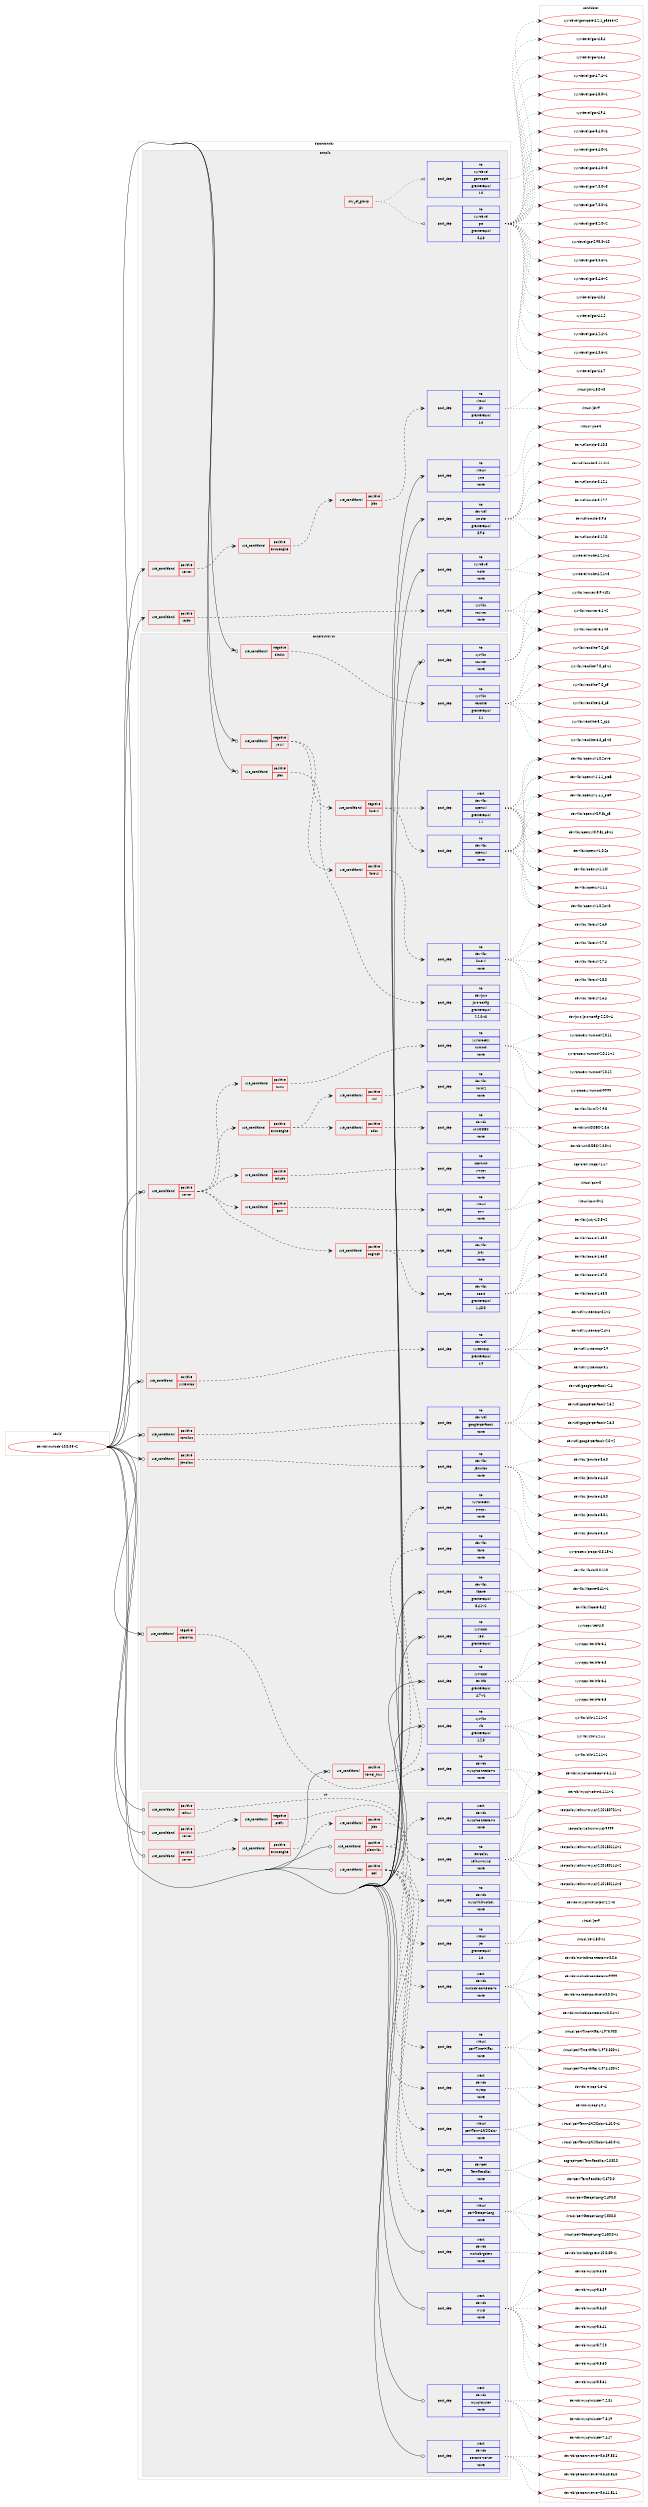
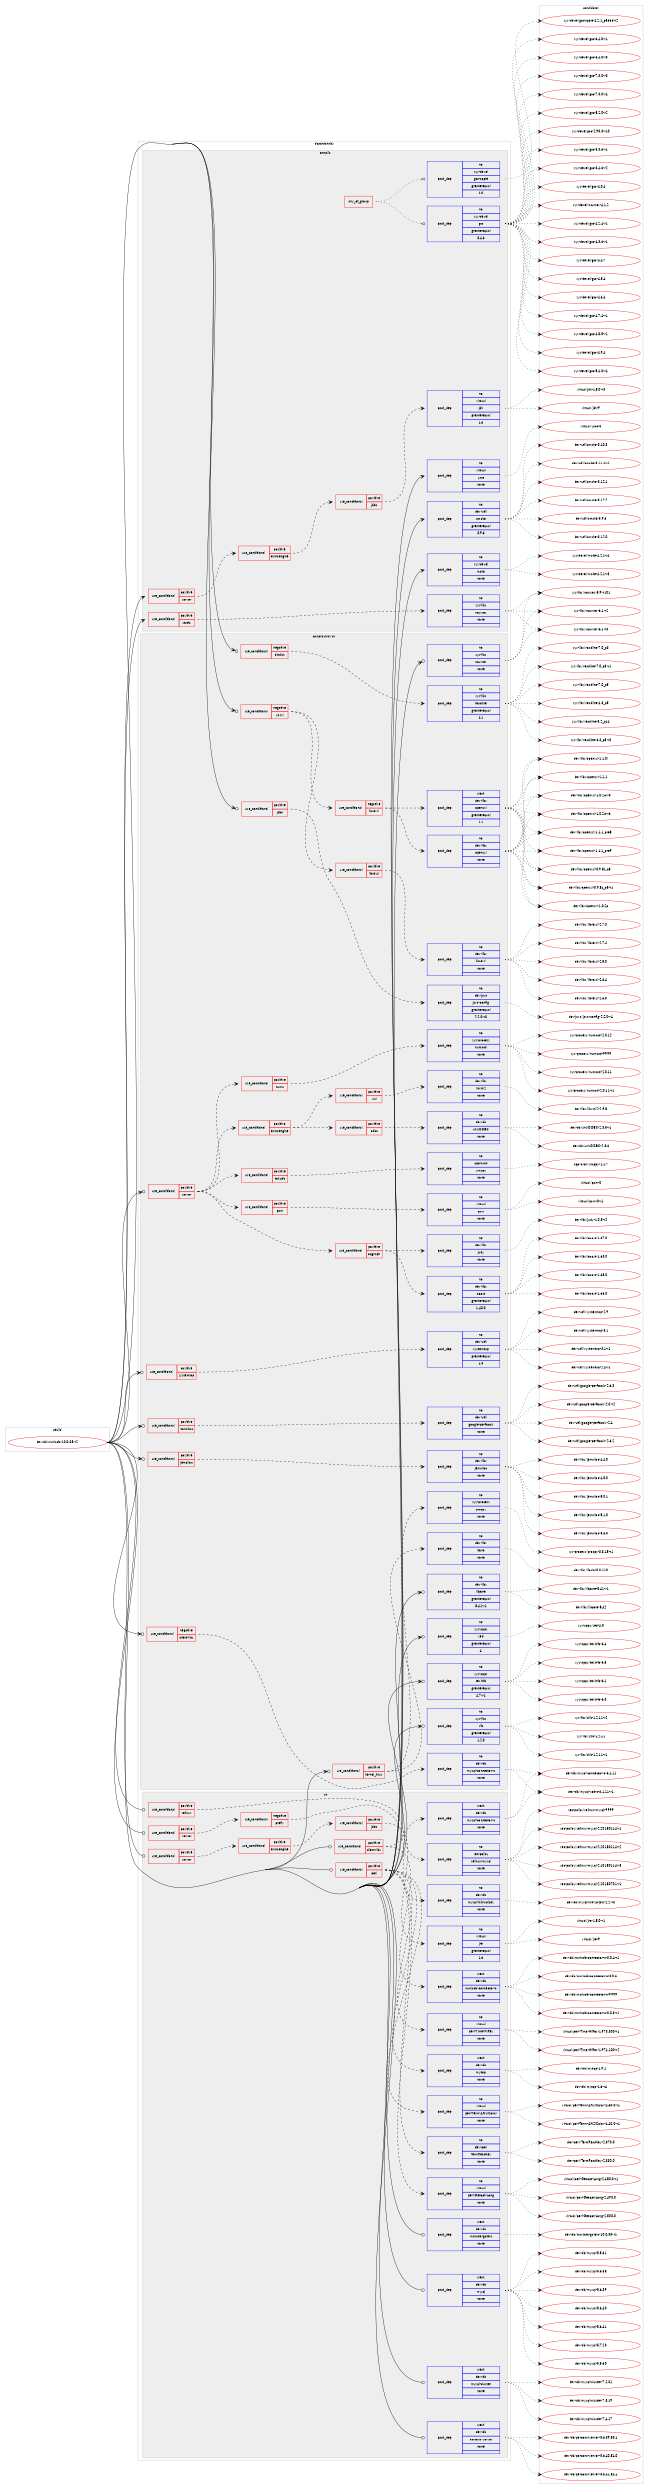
node "sys-devel/gcc-4.1.2": label "sys-devel/gcc-4.1.2" -> "sys-devel/ncurses-4.1.2"
node "dev-db/mariadb-positive-c-3.0.3-r1": label "dev-db/mariadb-positive-c-3.0.3-r1" -> "dev-db/mariadb-connector-c-3.0.3-r1"
node "virtual/perl-Time-HiRes-1.975.900": removed
node "oqgraph-perl/TermReadKey-2.330.0": label "oqgraph-perl/TermReadKey-2.330.0" -> "dev-perl/TermReadKey-2.330.0"
